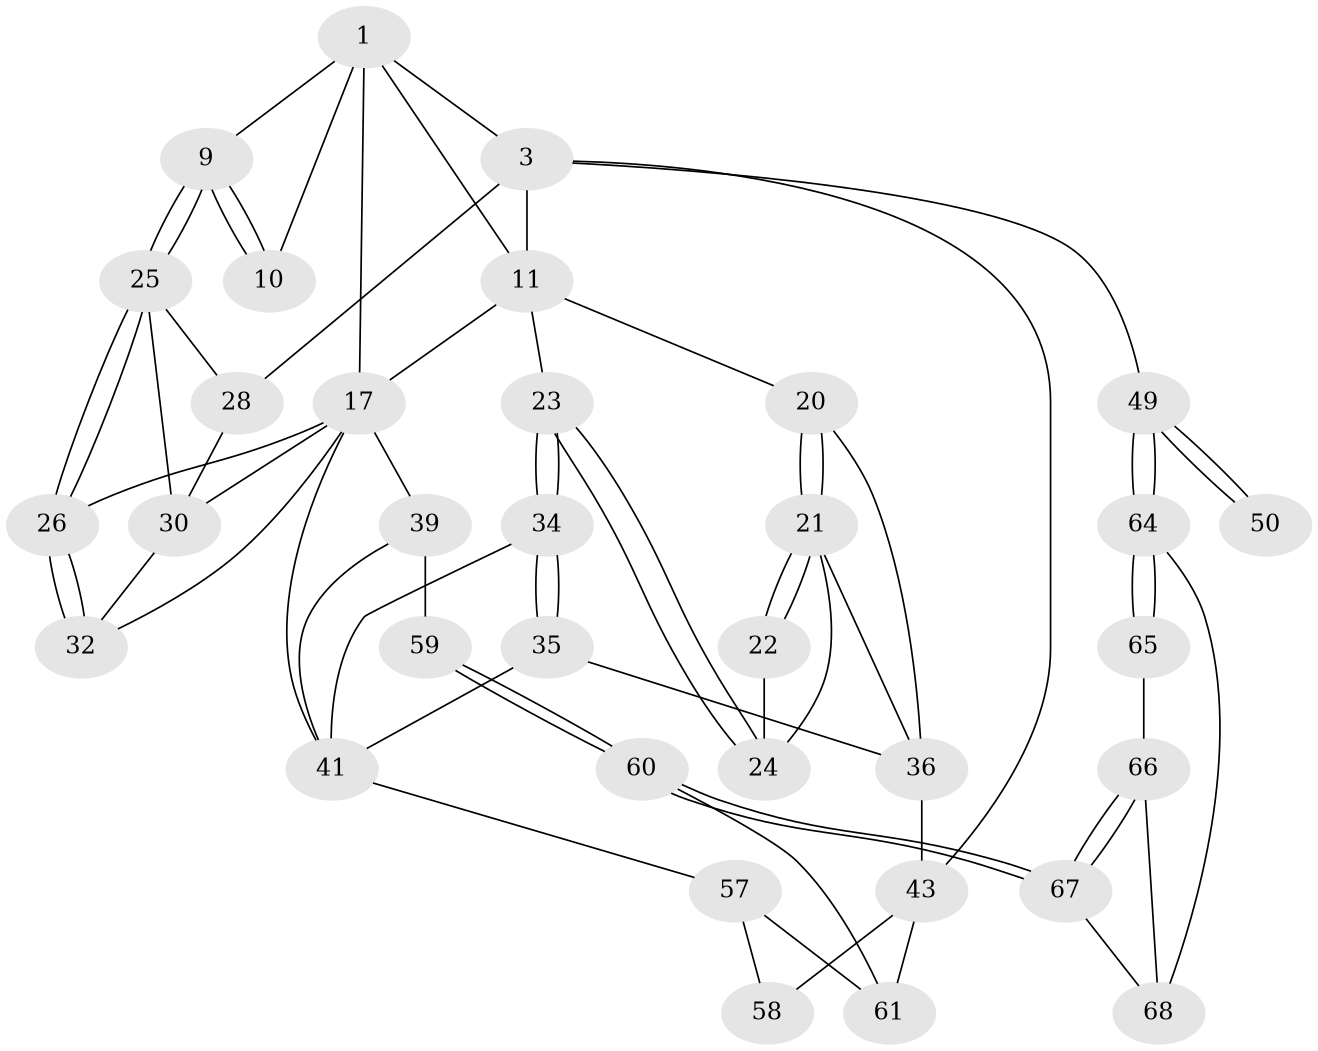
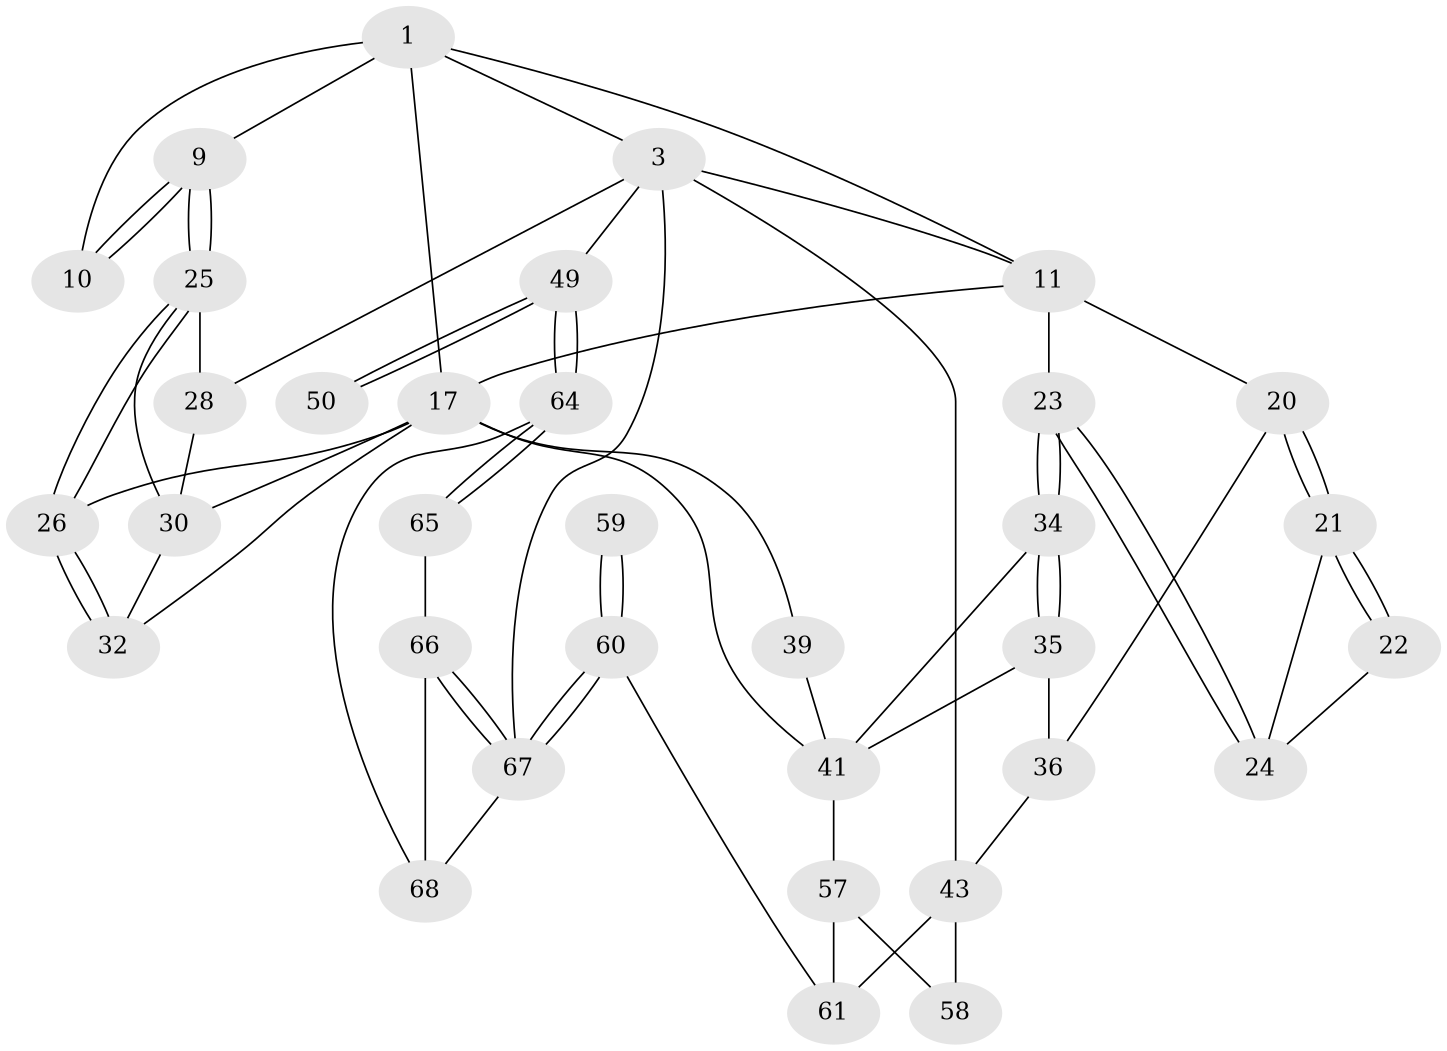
edge "3" -- "67": added
edge "39" -- "59": removed
edge "21" -- "36": removed
